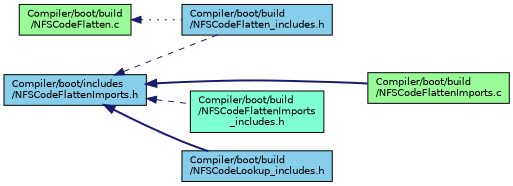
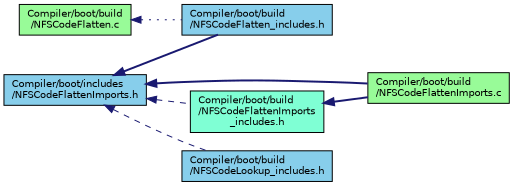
edge "Compiler/boot/build /NFSCodeFlatten_includes.h" -> "Compiler/boot/includes /NFSCodeFlattenImports.h": style dashed -> bold
edge "Compiler/boot/build /NFSCodeFlattenImports.c" -> "Compiler/boot/build /NFSCodeFlattenImports _includes.h": added
edge "Compiler/boot/build /NFSCodeLookup_includes.h" -> "Compiler/boot/includes /NFSCodeFlattenImports.h": style bold -> dashed
